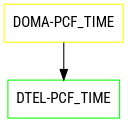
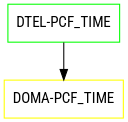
edge "DOMA-PCF_TIME" -> "DTEL-PCF_TIME": reversed
